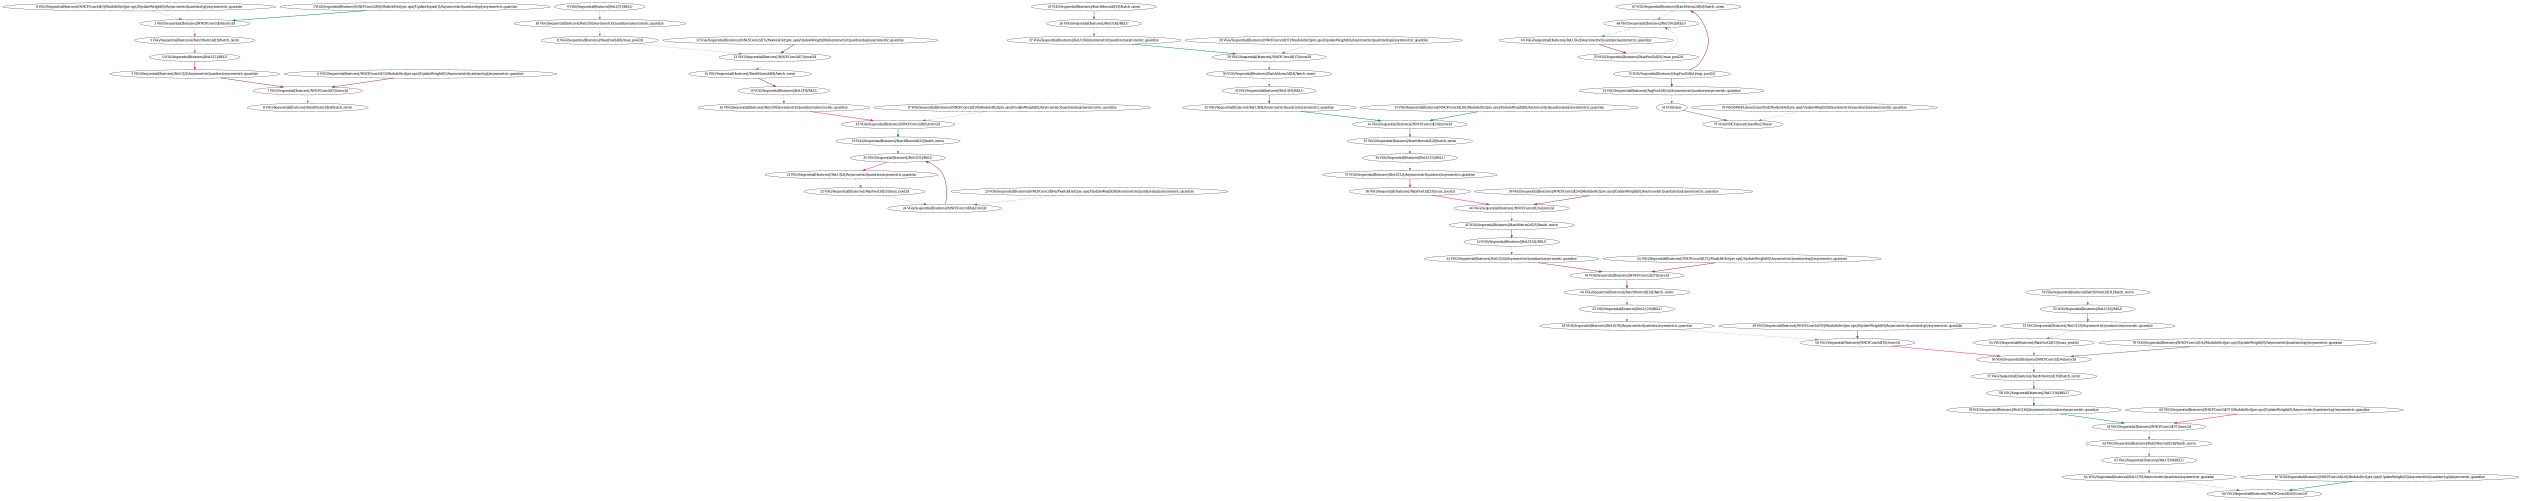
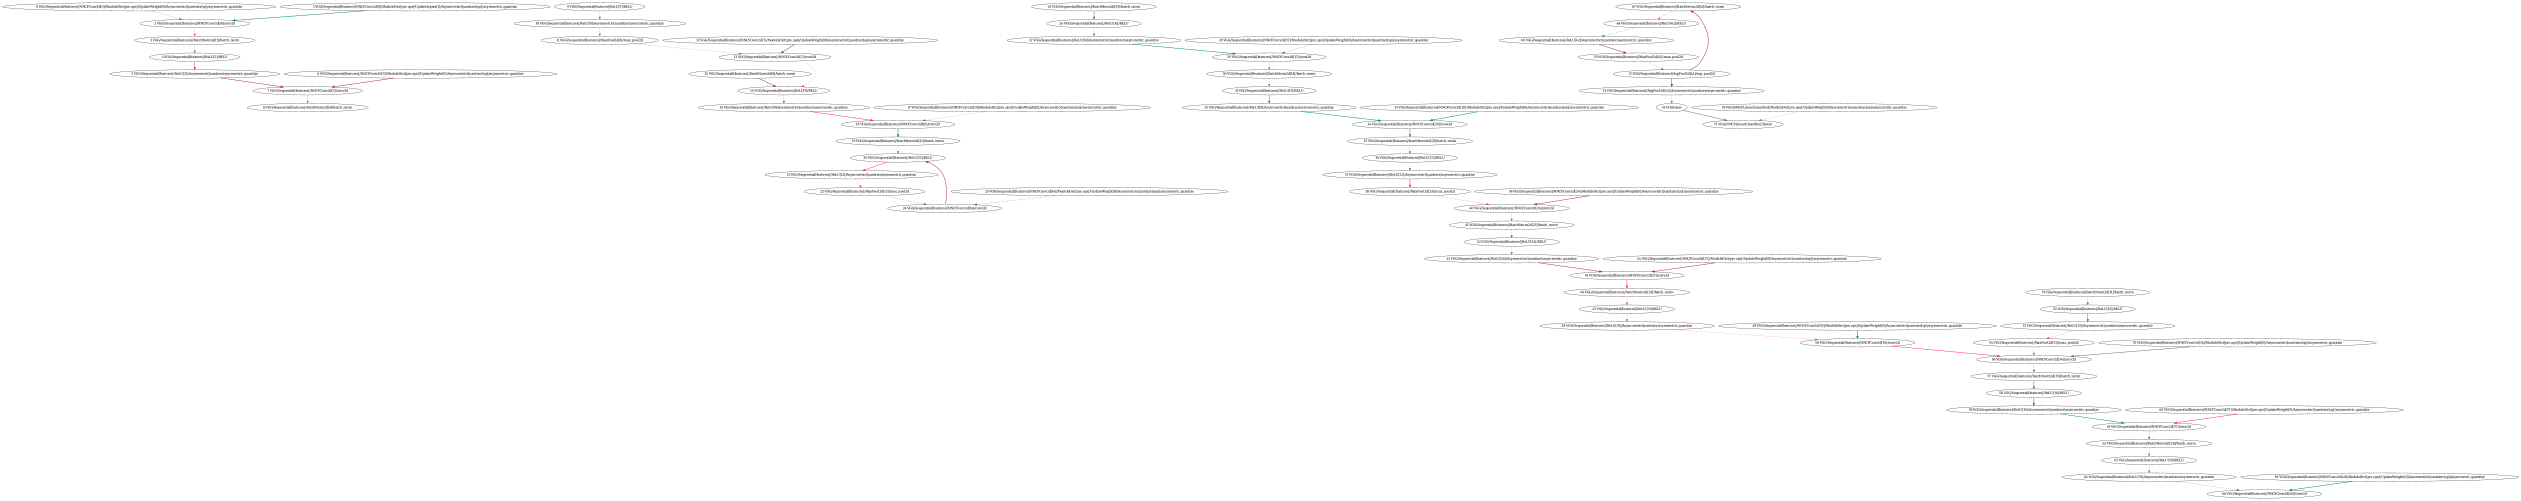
edge "70 VGG/Sequential[features]/MaxPool2d[43]/max_pool2d" -> "68 VGG/Sequential[features]/ReLU[42]/RELU": now "70 VGG/Sequential[features]/MaxPool2d[43]/max_pool2d" -> "71 VGG/Sequential[features]/AvgPool2d[44]/avg_pool2d"
edge "13 VGG/Sequential[features]/NNCFConv2d[7]/conv2d" -> "14 VGG/Sequential[features]/BatchNorm2d[8]/batch_norm": now "13 VGG/Sequential[features]/NNCFConv2d[7]/conv2d" -> "15 VGG/Sequential[features]/ReLU[9]/RELU"
edge "38 VGG/Sequential[features]/MaxPool2d[23]/max_pool2d" -> "40 VGG/Sequential[features]/NNCFConv2d[24]/conv2d": style bold -> dashed
edge "41 VGG/Sequential[features]/BatchNorm2d[25]/batch_norm" -> "42 VGG/Sequential[features]/ReLU[26]/RELU": style bold -> dashed
edge "45 VGG/Sequential[features]/NNCFConv2d[27]/conv2d" -> "46 VGG/Sequential[features]/BatchNorm2d[28]/batch_norm": color brown -> deeppink
